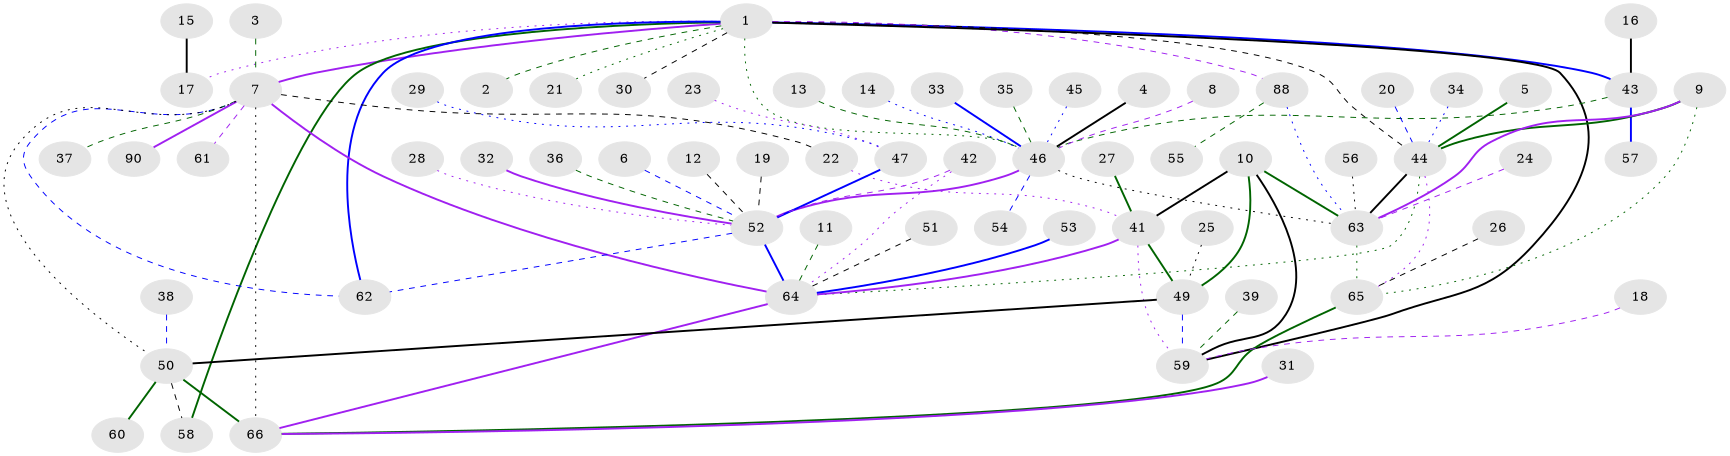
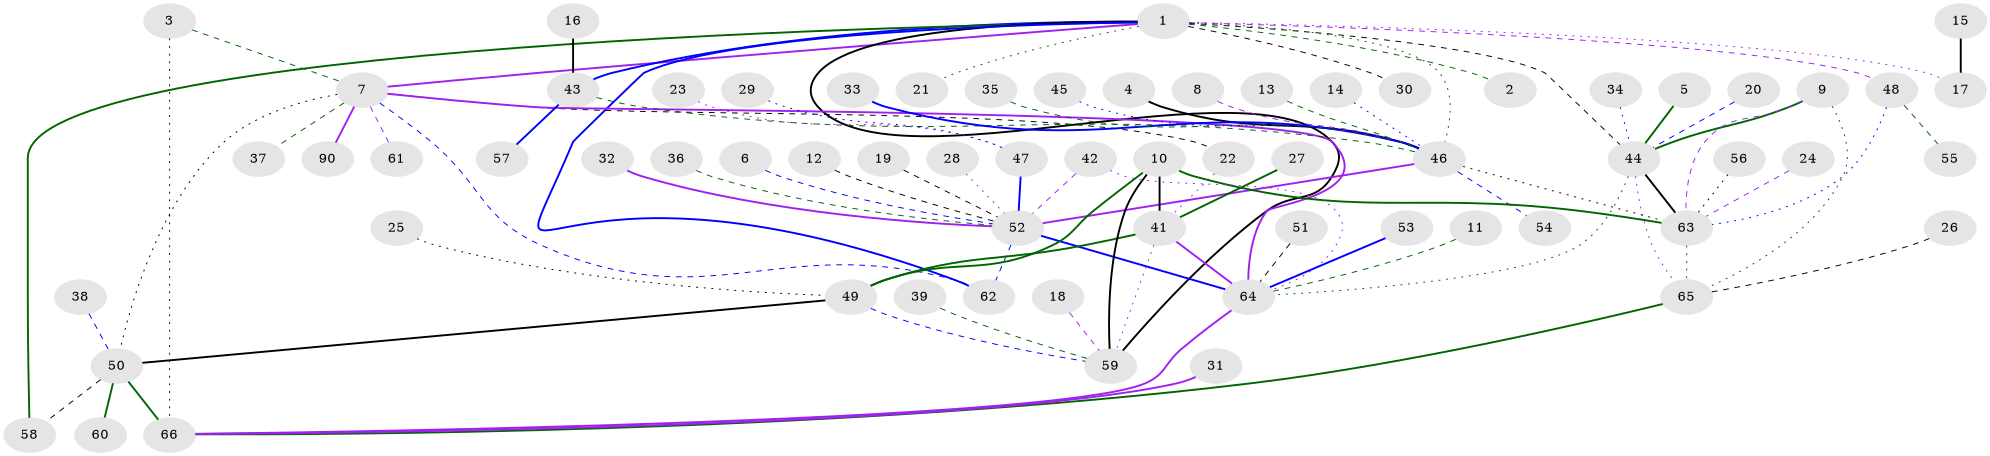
node "88": label "88" -> "48"
edge "9" -- "63": style bold -> dashed
edge "7" -- "66": now "3" -- "66"
